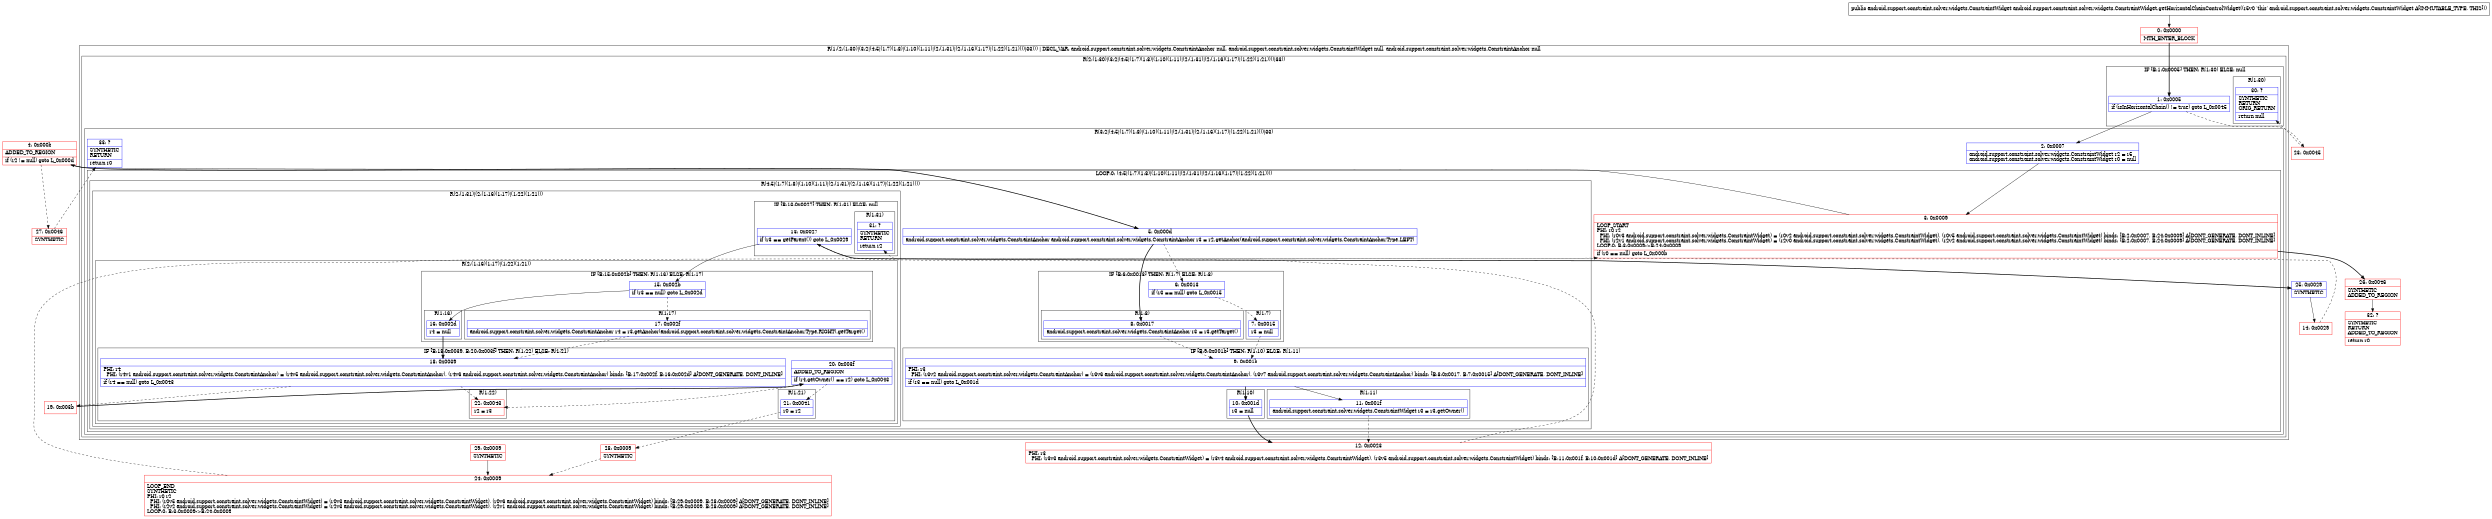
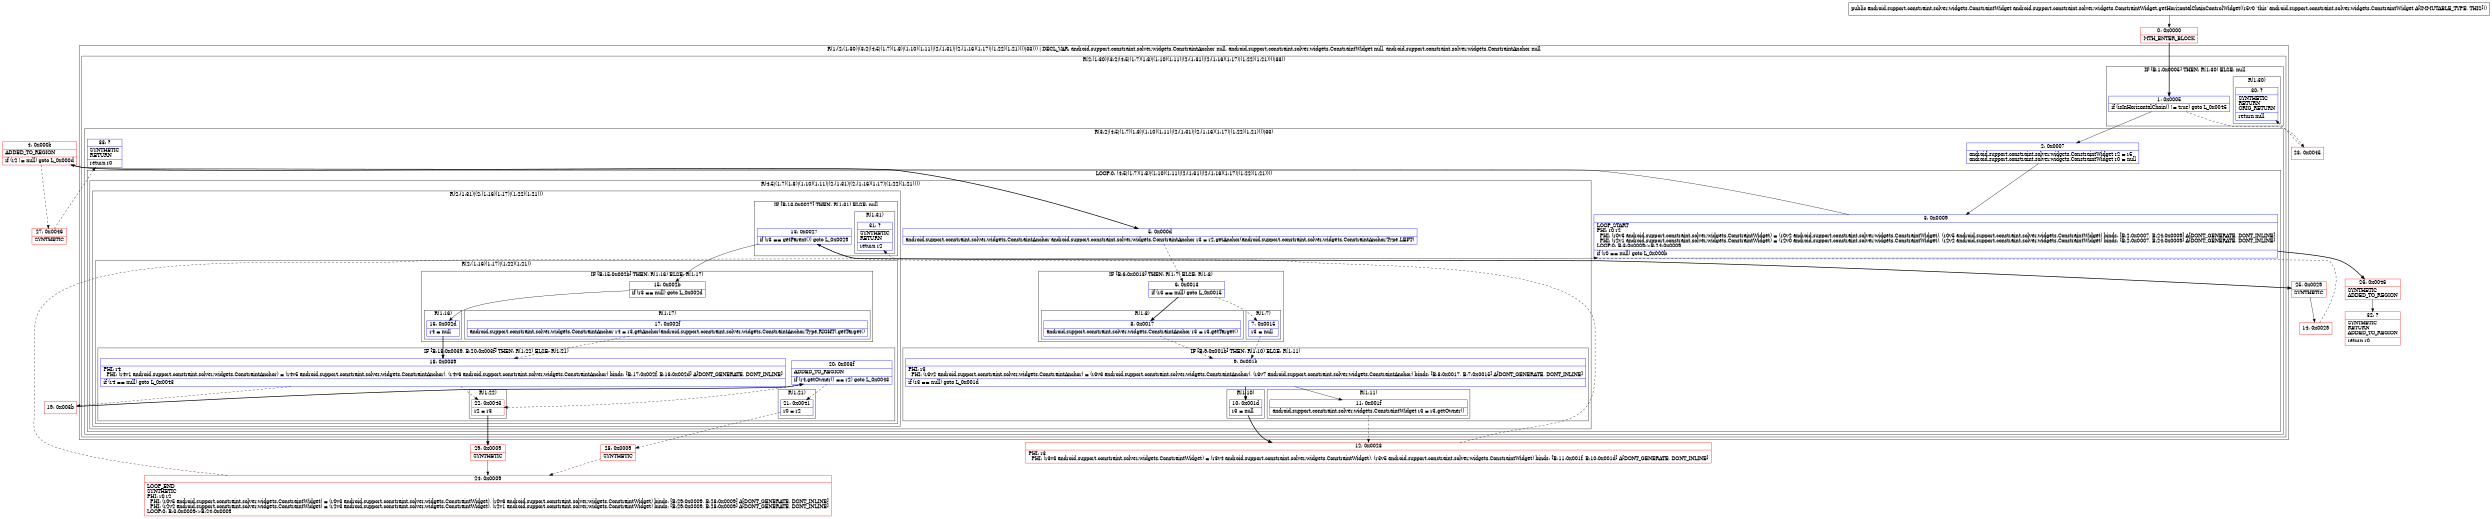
node "3: 0x0009": color red -> blue
edge "5: 0x000d" -> "8: 0x0017": now "6: 0x0013" -> "8: 0x0017"
node "25: 0x0029": color blue -> red
edge "15: 0x002b" -> "17: 0x002f": removed
edge "22: 0x0043" -> "29: 0x0009": added
